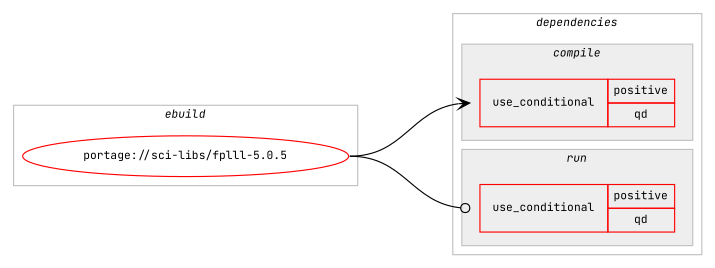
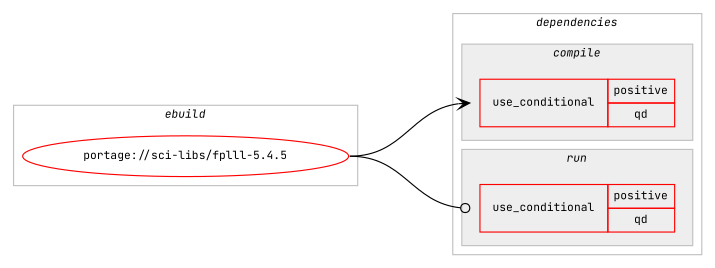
node "portage://sci-libs/fplll-5.0.5": label "portage://sci-libs/fplll-5.0.5" -> "portage://sci-libs/fplll-5.4.5"
